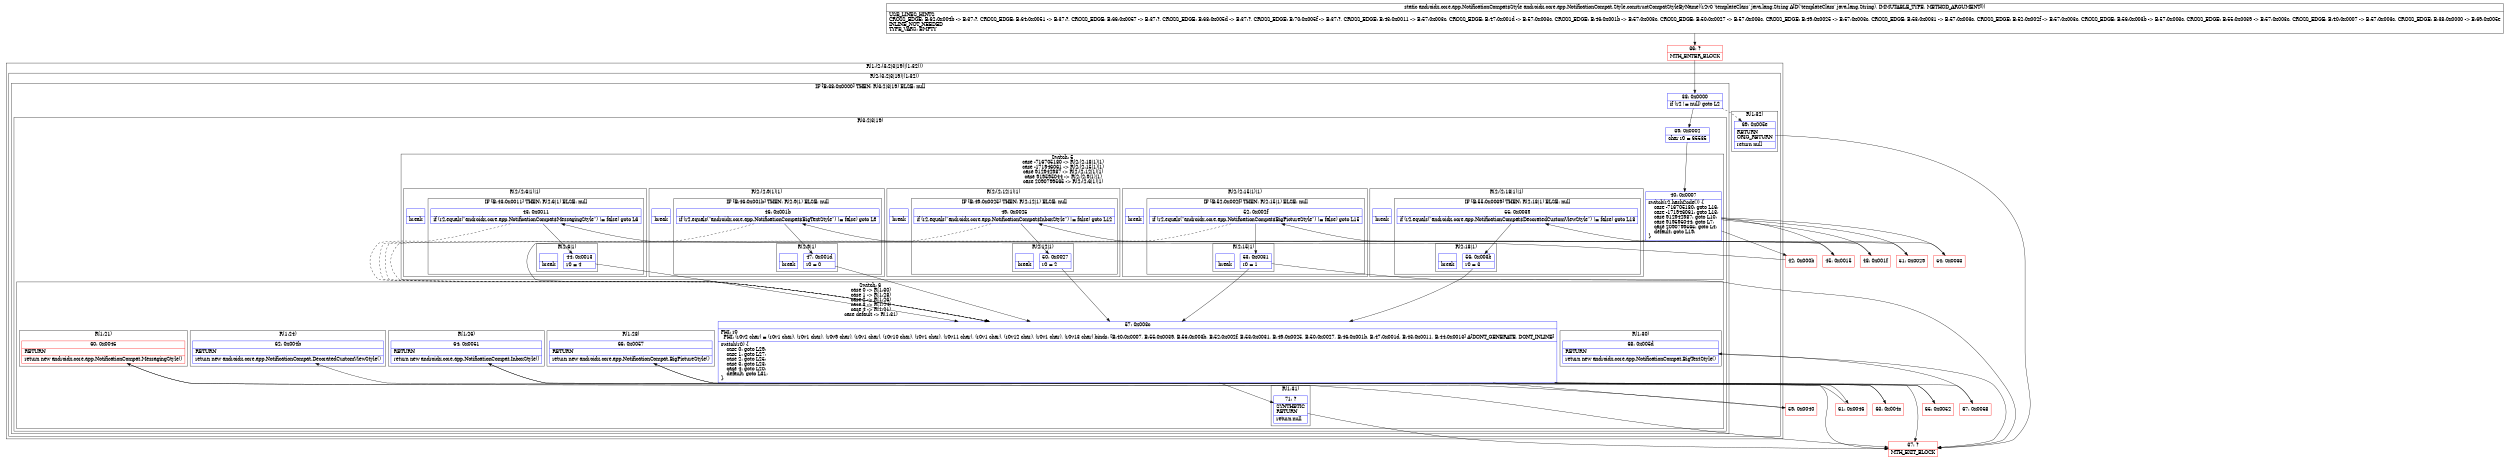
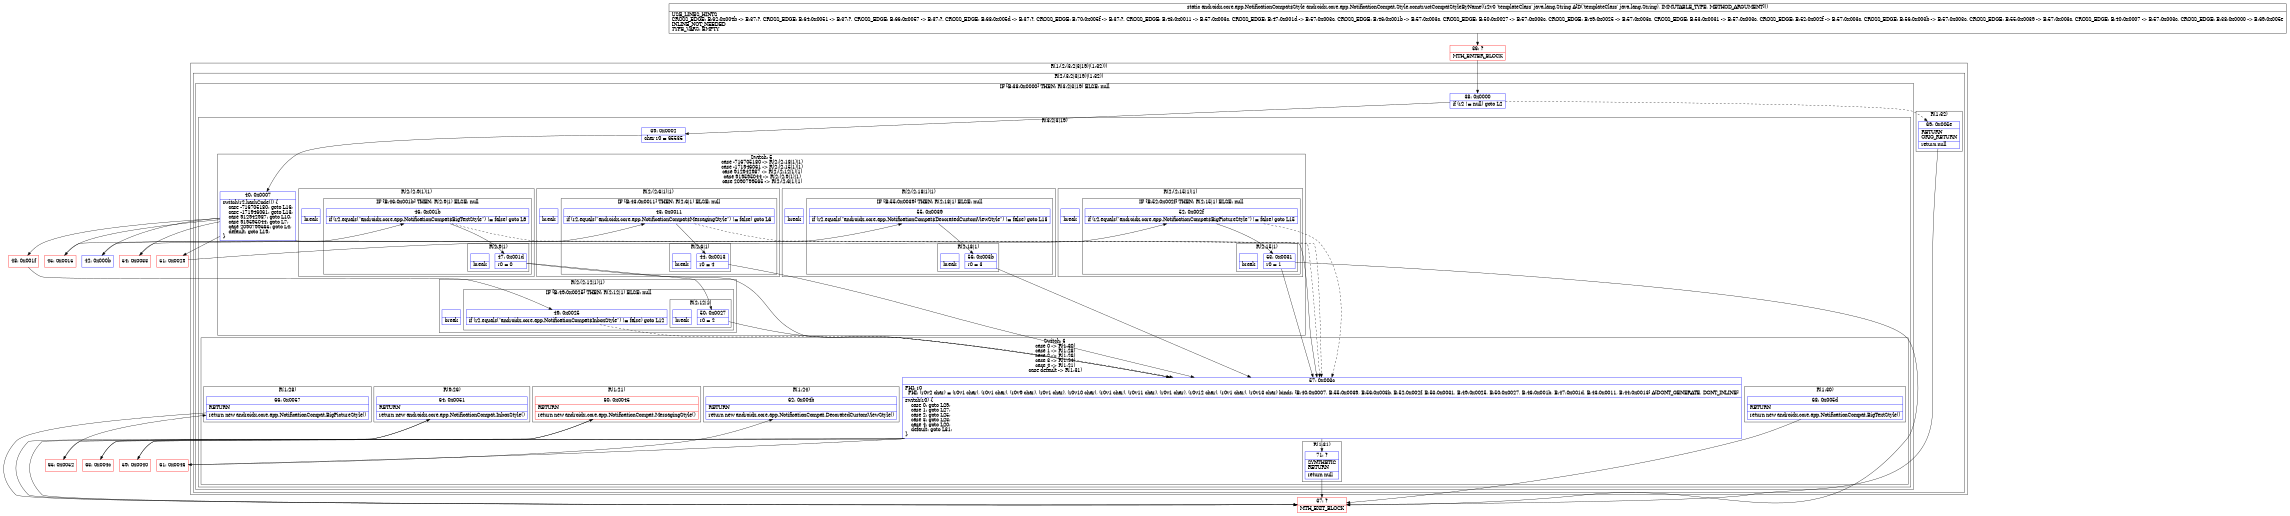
edge "49: 0x0025" -> "50: 0x0027": now "47: 0x001d" -> "50: 0x0027"
node "42: 0x000b": color red -> blue
cluster "R(1:26)": label "R(1:26)" -> "R(9:26)"
node "67: 0x0058": removed
